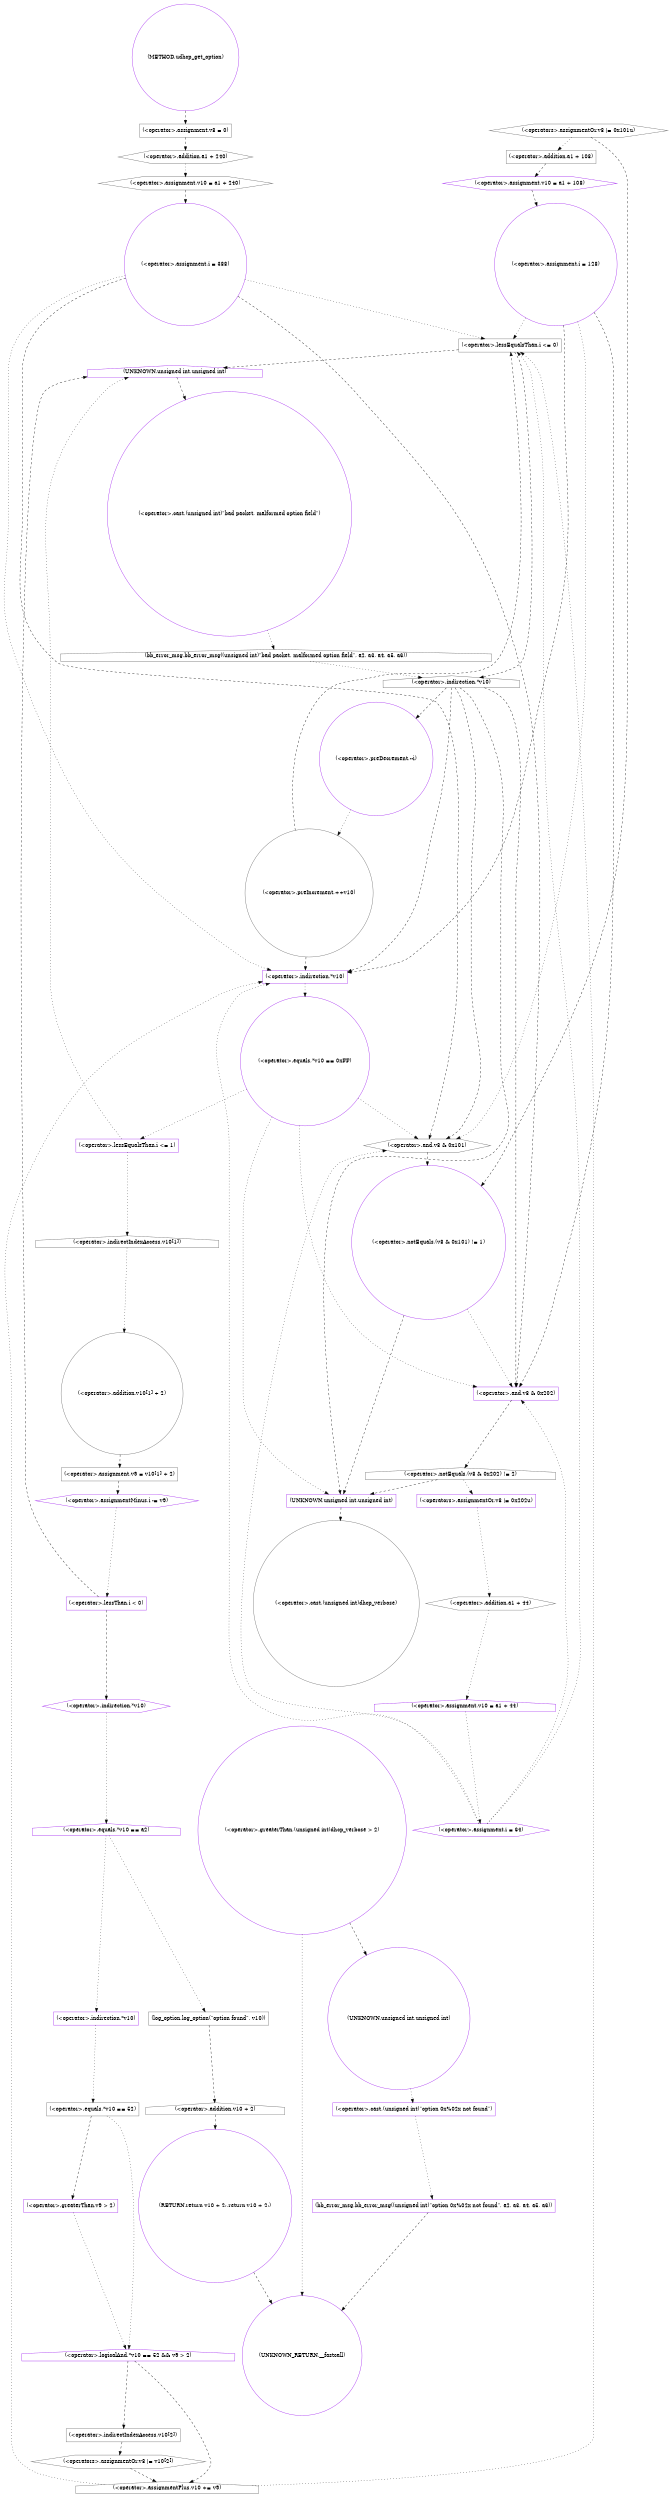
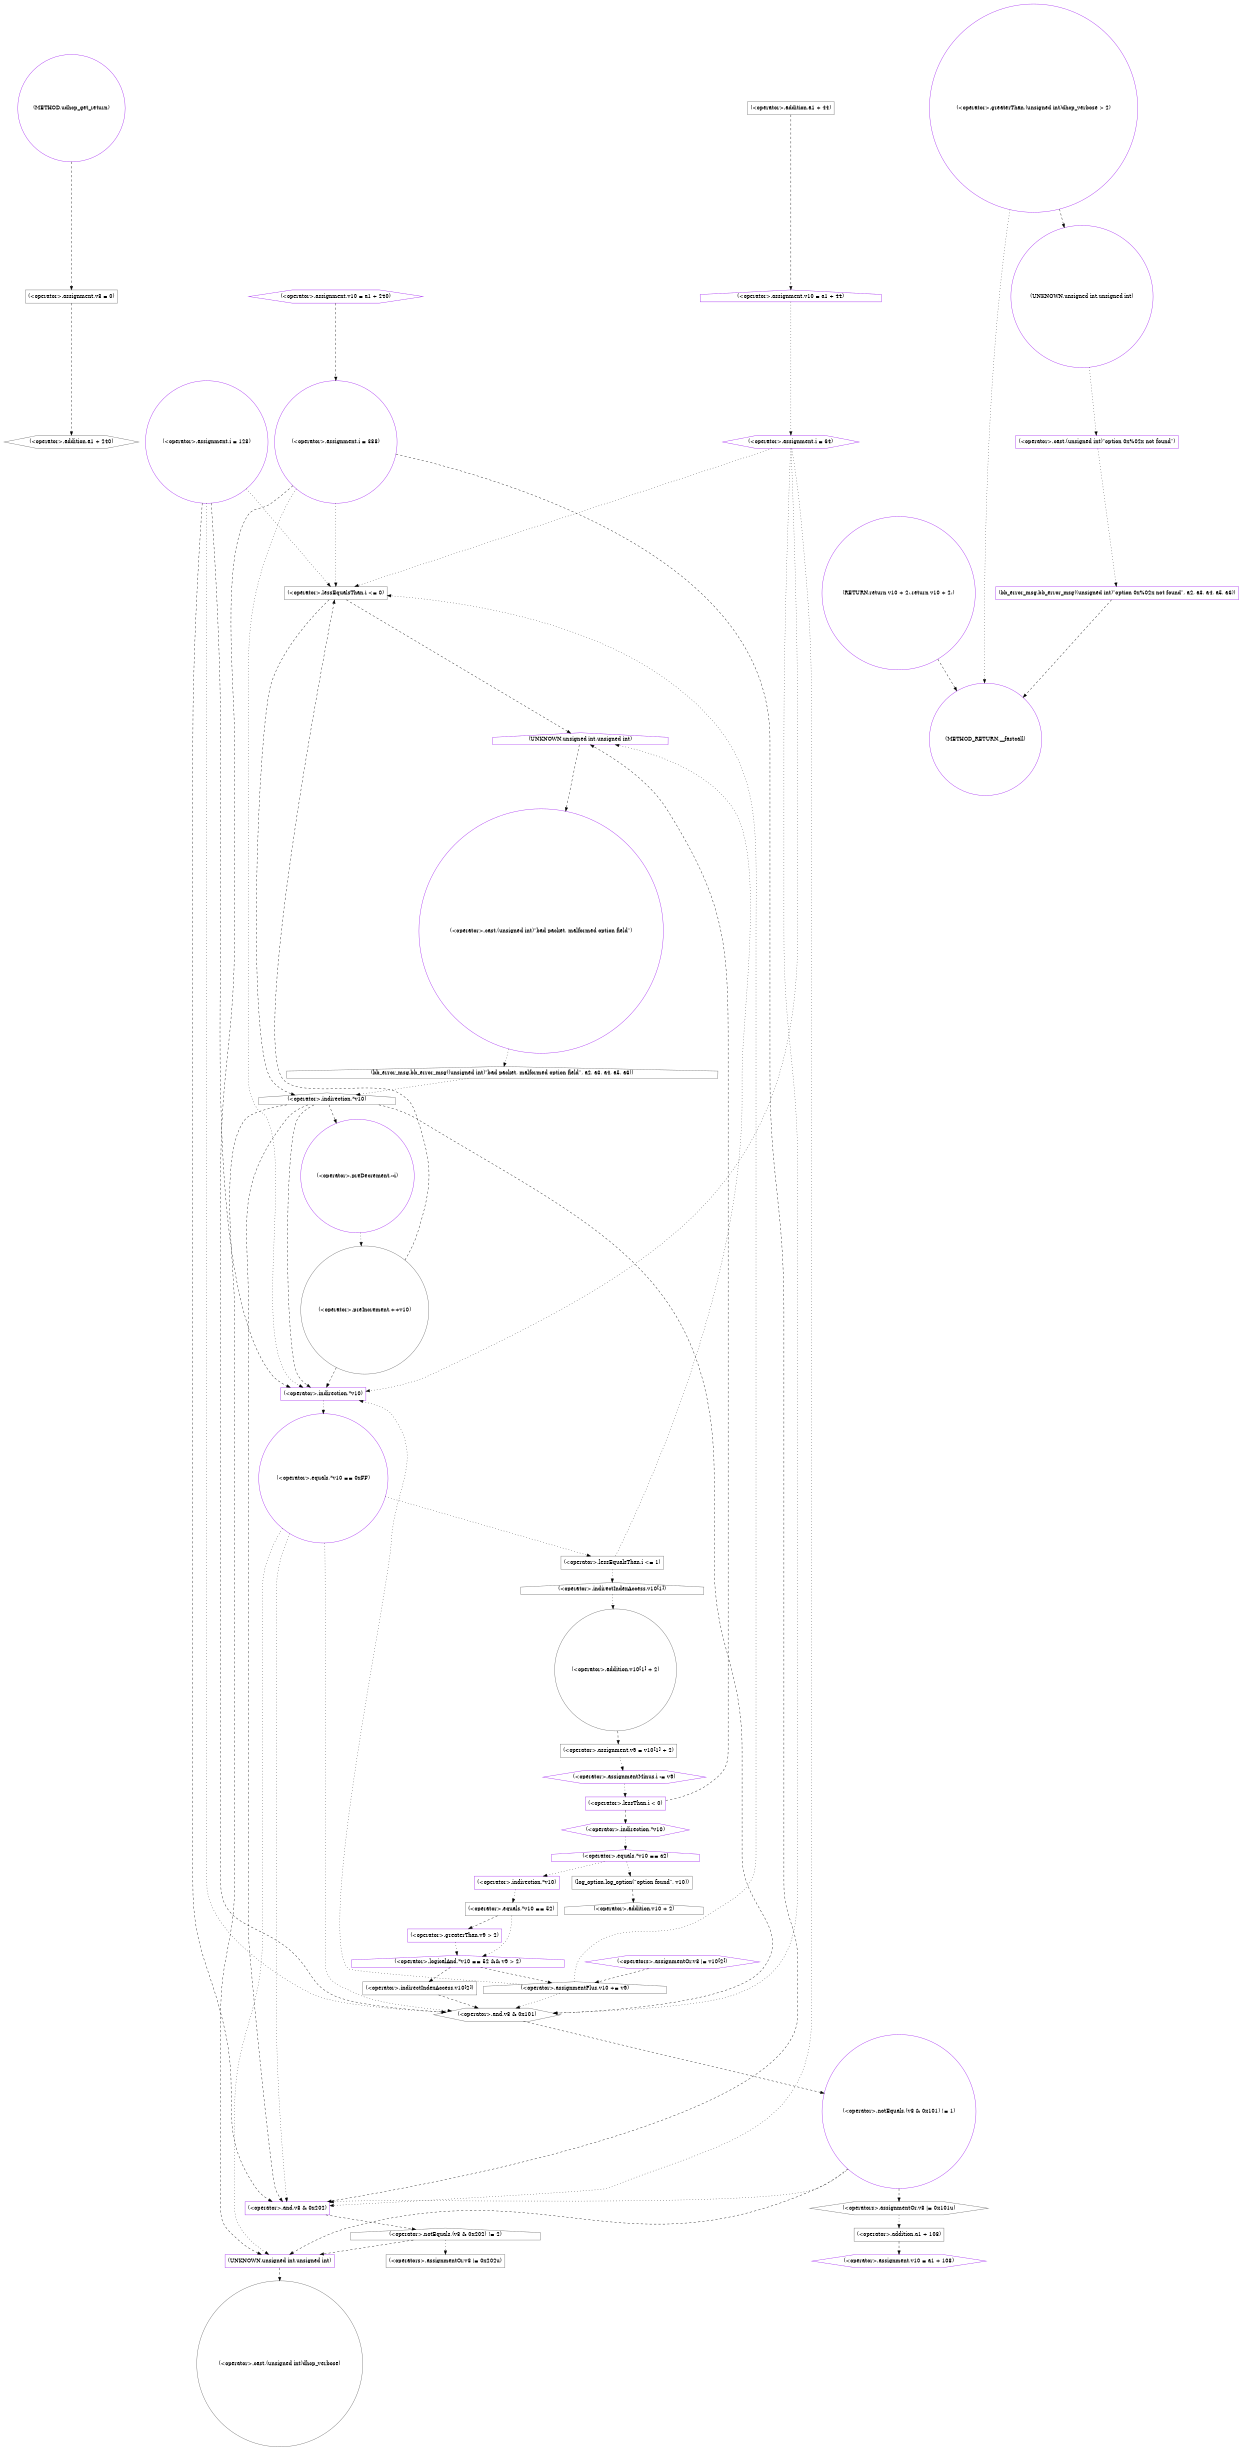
node "(METHOD,udhcp_get_option)": label "(METHOD,udhcp_get_option)" -> "(METHOD,udhcp_get_return)"
edge "(<operator>.addition,a1 + 240)" -> "(<operator>.assignment,v10 = a1 + 240)": removed
node "(<operator>.assignment,v10 = a1 + 240)": color gray40 -> purple
edge "(<operator>.assignment,v10 = a1 + 108)" -> "(<operator>.assignment,i = 128)": removed
edge "(<operators>.assignmentOr,v8 |= 0x101u)" -> "(<operator>.notEquals,(v8 & 0x101) != 1)": reversed
node "(<operator>.lessEqualsThan,i <= 1)": color purple -> gray40
edge "(<operator>.assignment,v9 = v10[1] + 2)" -> "(<operator>.assignmentMinus,i -= v9)": style dashed -> dotted
node "(<operators>.assignmentOr,v8 |= 0x202u)": color purple -> gray40
edge "(<operators>.assignmentOr,v8 |= 0x202u)" -> "(<operator>.addition,a1 + 44)": removed
node "(<operator>.addition,a1 + 44)": shape hexagon -> box
edge "(<operator>.addition,a1 + 44)" -> "(<operator>.assignment,v10 = a1 + 44)": style dotted -> dashed
edge "(<operator>.assignmentPlus,v10 += v9)" -> "(<operator>.and,v8 & 0x101)": added
edge "(<operator>.addition,v10 + 2)" -> "(RETURN,return v10 + 2;,return v10 + 2;)": removed
node "(UNKNOWN_RETURN,__fastcall)": label "(UNKNOWN_RETURN,__fastcall)" -> "(METHOD_RETURN,__fastcall)"
edge "(<operator>.indirectIndexAccess,v10[2])" -> "(<operators>.assignmentOr,v8 |= v10[2])": now "(<operator>.indirectIndexAccess,v10[2])" -> "(<operator>.and,v8 & 0x101)"
node "(<operators>.assignmentOr,v8 |= v10[2])": color gray40 -> purple
